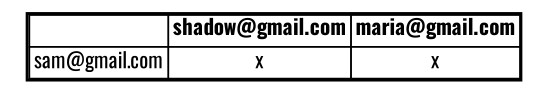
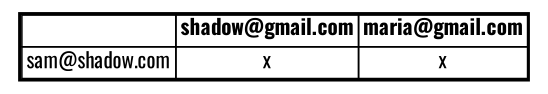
node "shadow@gmail.com": text "sam@gmail.com" -> "sam@shadow.com"
